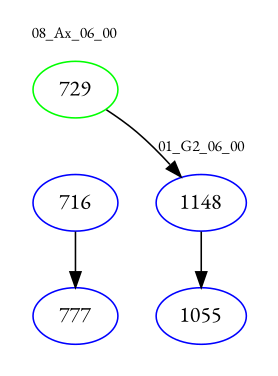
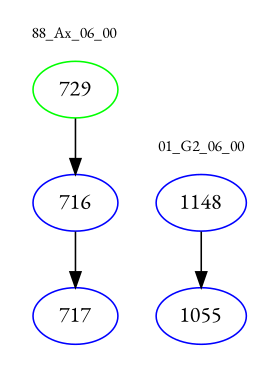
cluster "08_Ax_06_00": label "08_Ax_06_00" -> "88_Ax_06_00"
edge "729" -> "1148": now "729" -> "716"
node "777": label "777" -> "717"
